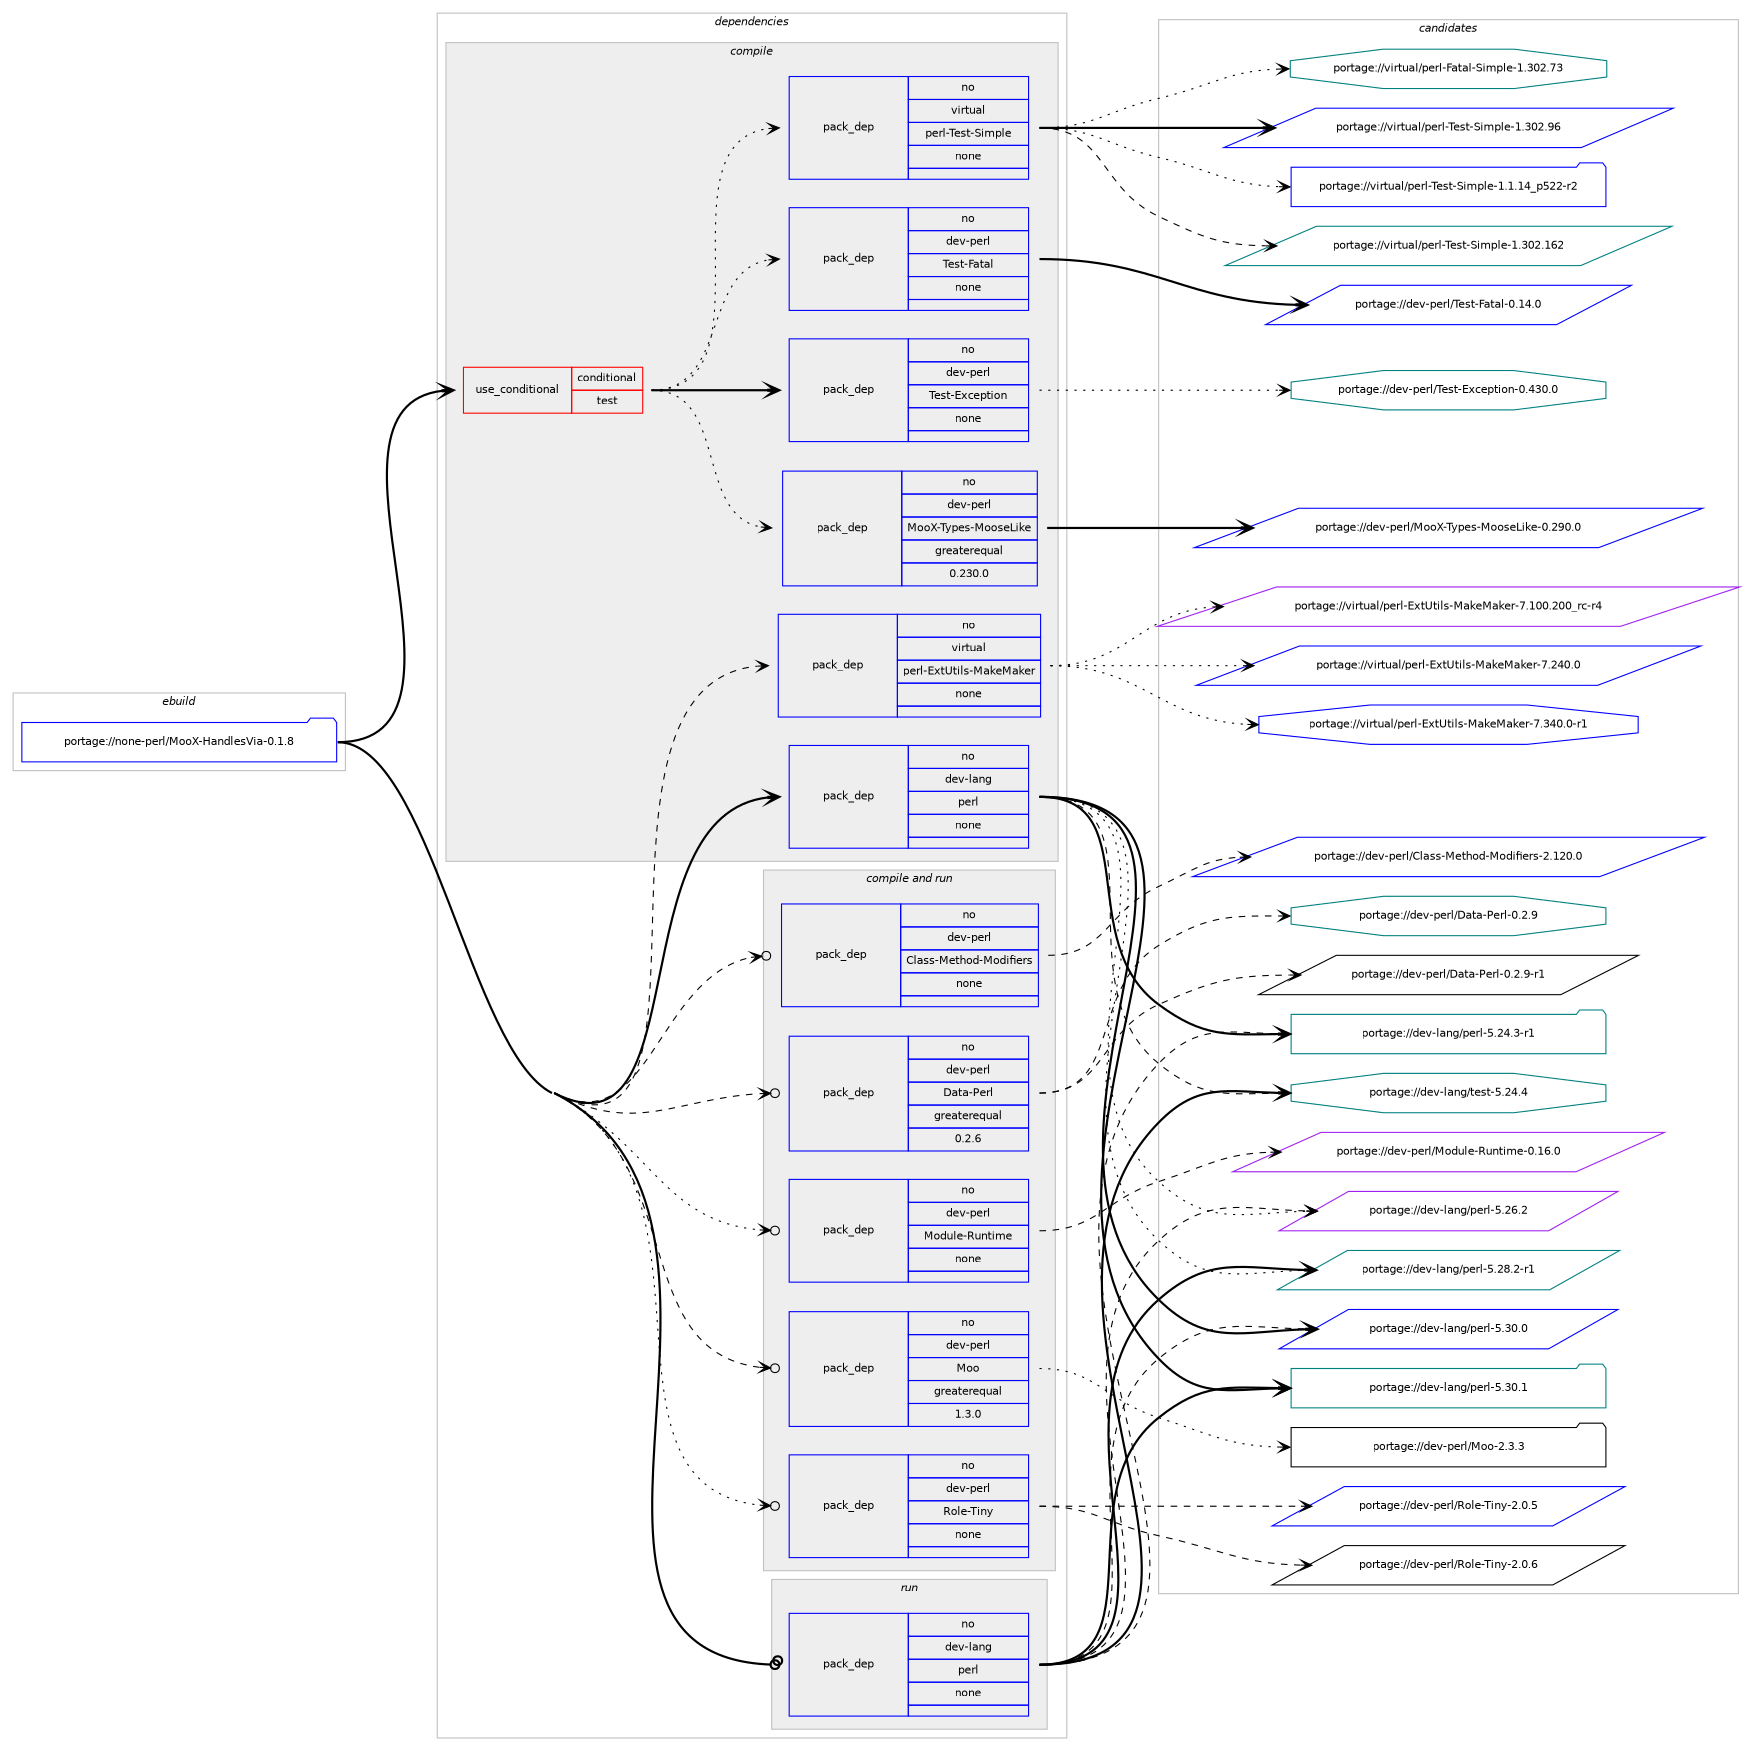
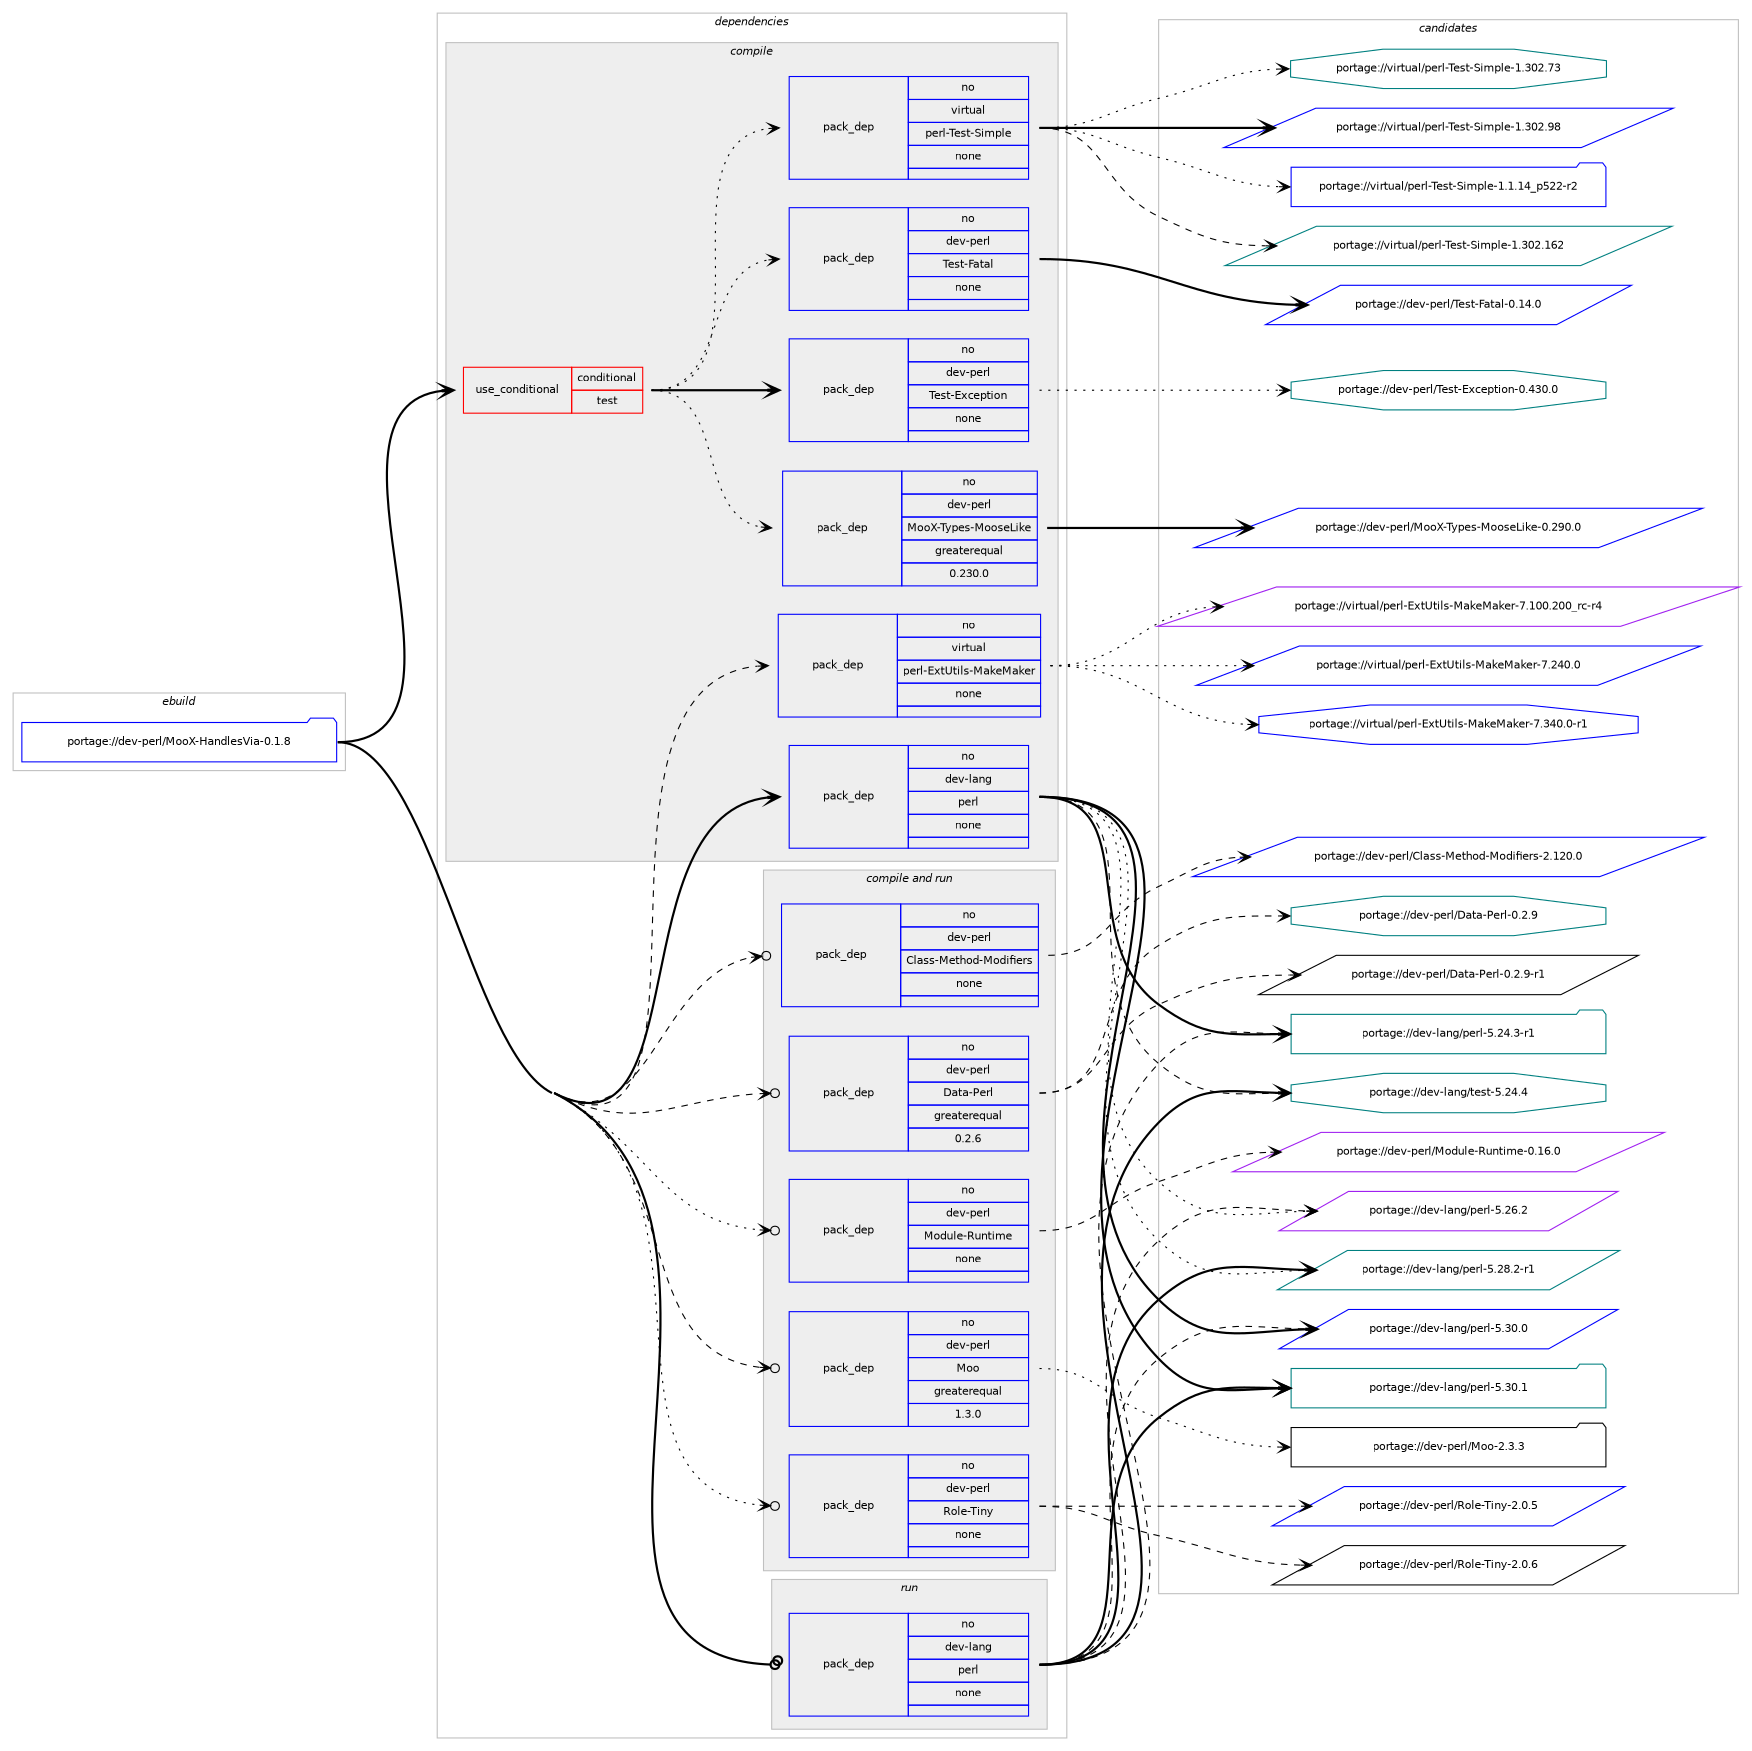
node "portage://virtual/perl-Fatal-Simple-1.302.73": label "portage://virtual/perl-Fatal-Simple-1.302.73" -> "portage://virtual/perl-Test-Simple-1.302.73"
node "portage://virtual/perl-Test-Simple-1.302.96": label "portage://virtual/perl-Test-Simple-1.302.96" -> "portage://virtual/perl-Test-Simple-1.302.98"
node "portage://none-perl/MooX-HandlesVia-0.1.8": label "portage://none-perl/MooX-HandlesVia-0.1.8" -> "portage://dev-perl/MooX-HandlesVia-0.1.8"
